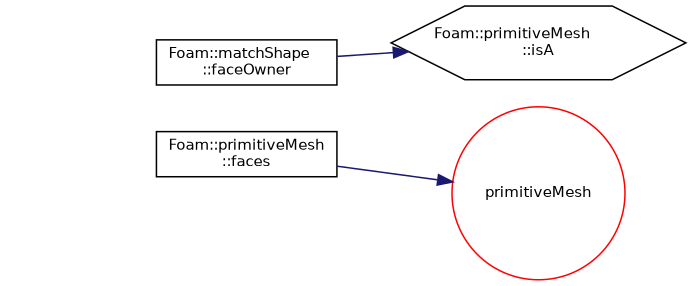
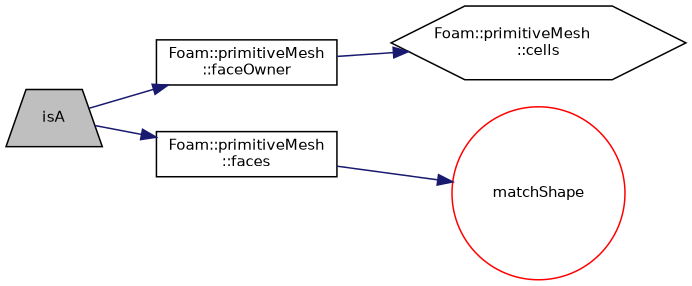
node "Foam::primitiveMesh ::isA": label "Foam::primitiveMesh ::isA" -> "Foam::primitiveMesh ::cells"
node "Foam::matchShape ::faceOwner": label "Foam::matchShape ::faceOwner" -> "Foam::primitiveMesh ::faceOwner"
node "isA": added
node "primitiveMesh": label "primitiveMesh" -> "matchShape"
